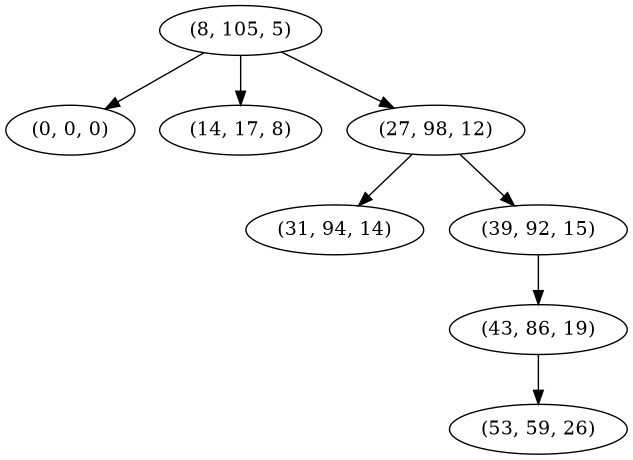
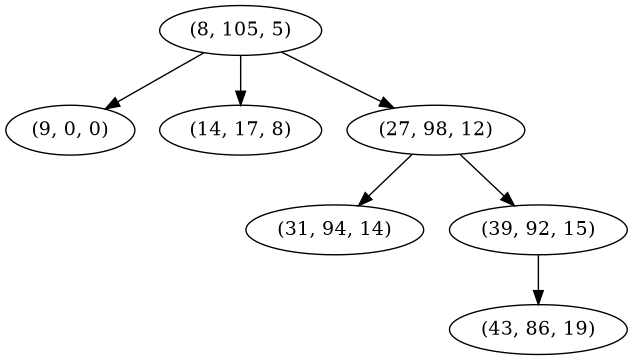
node "(0, 0, 0)": label "(0, 0, 0)" -> "(9, 0, 0)"
node "(53, 59, 26)": removed
